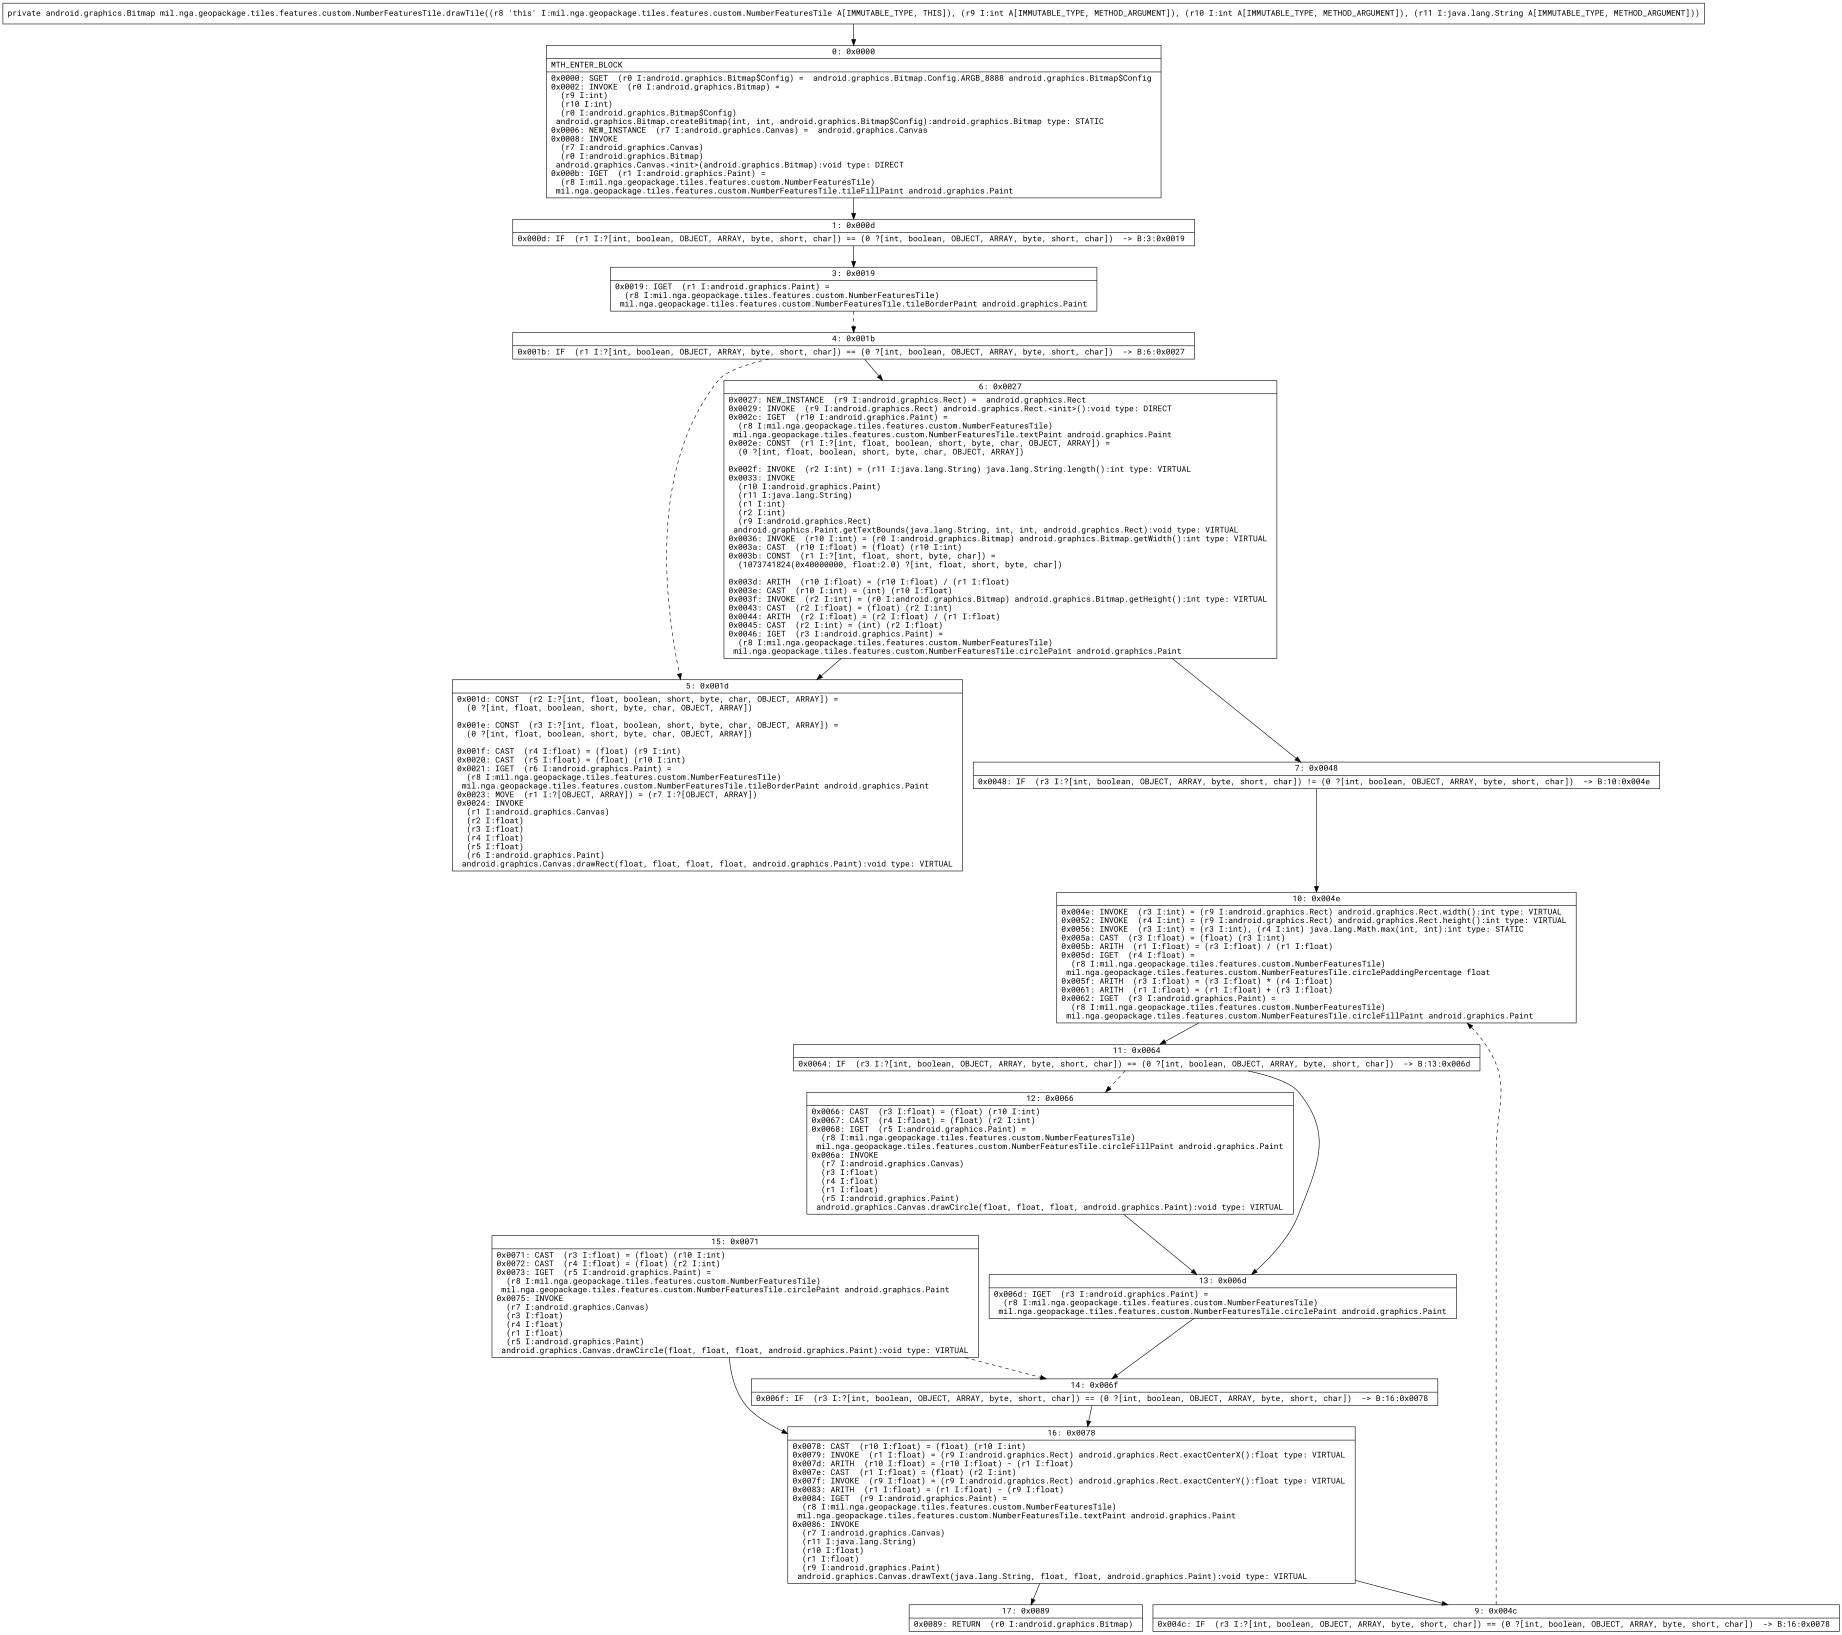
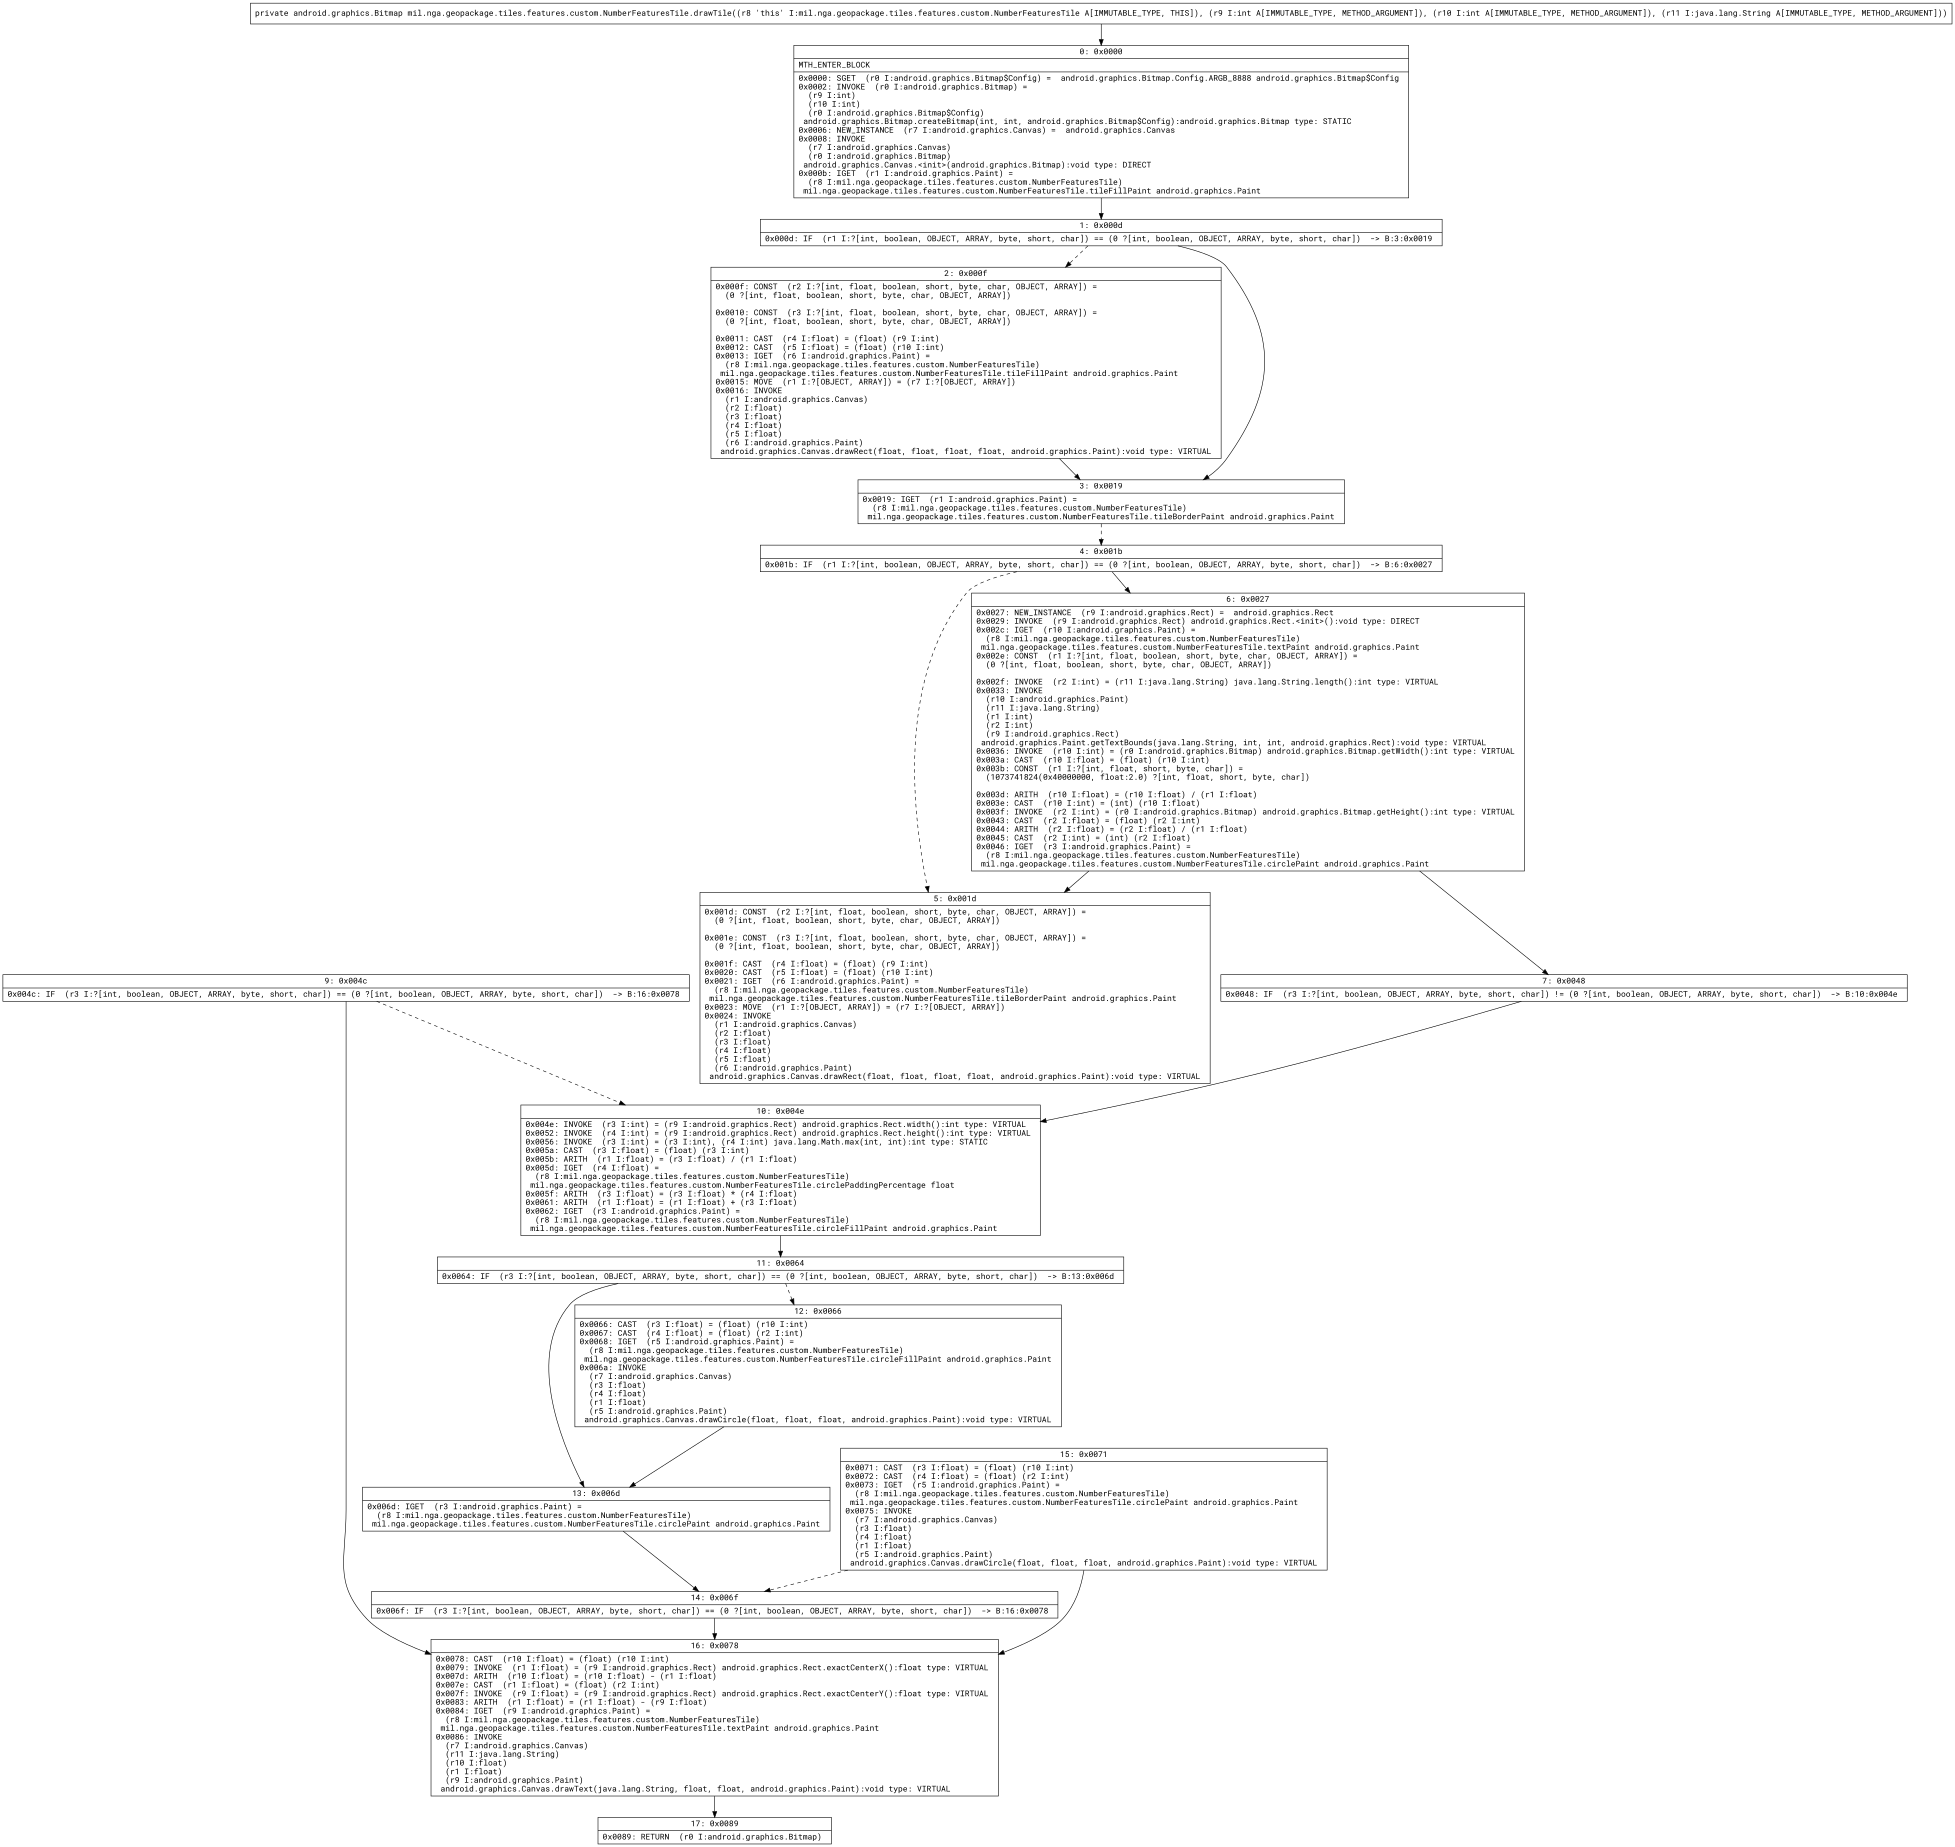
node "2: 0x000f": added
edge "16: 0x0078" -> "9: 0x004c": reversed
